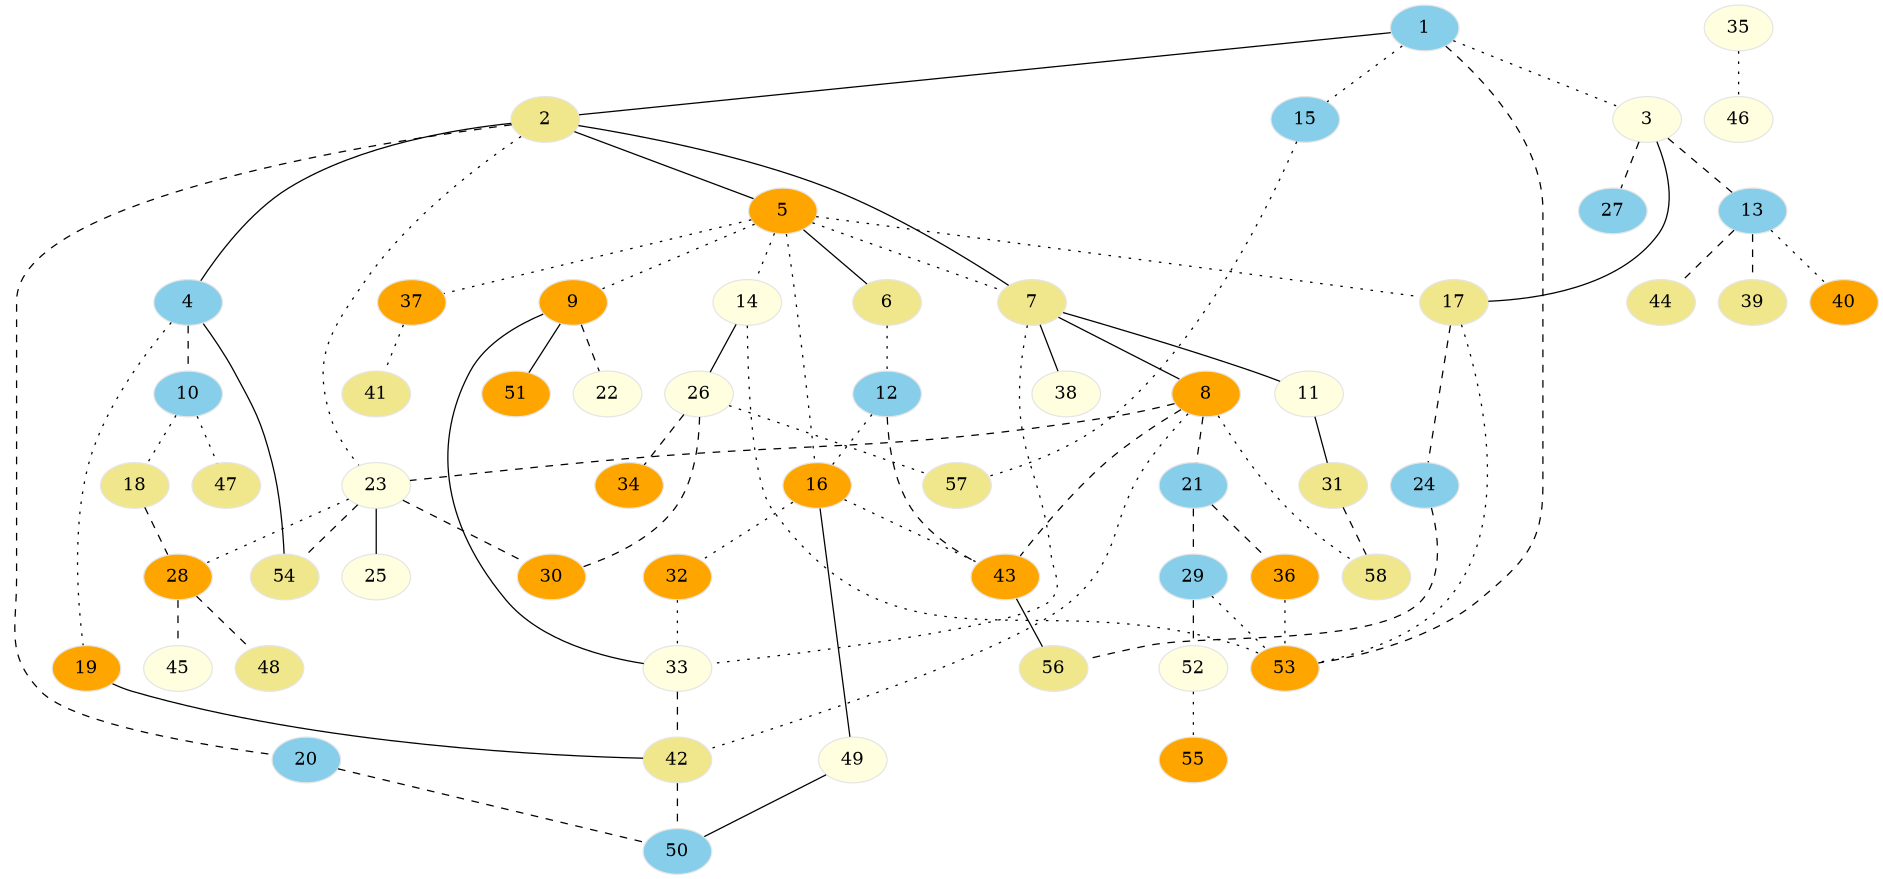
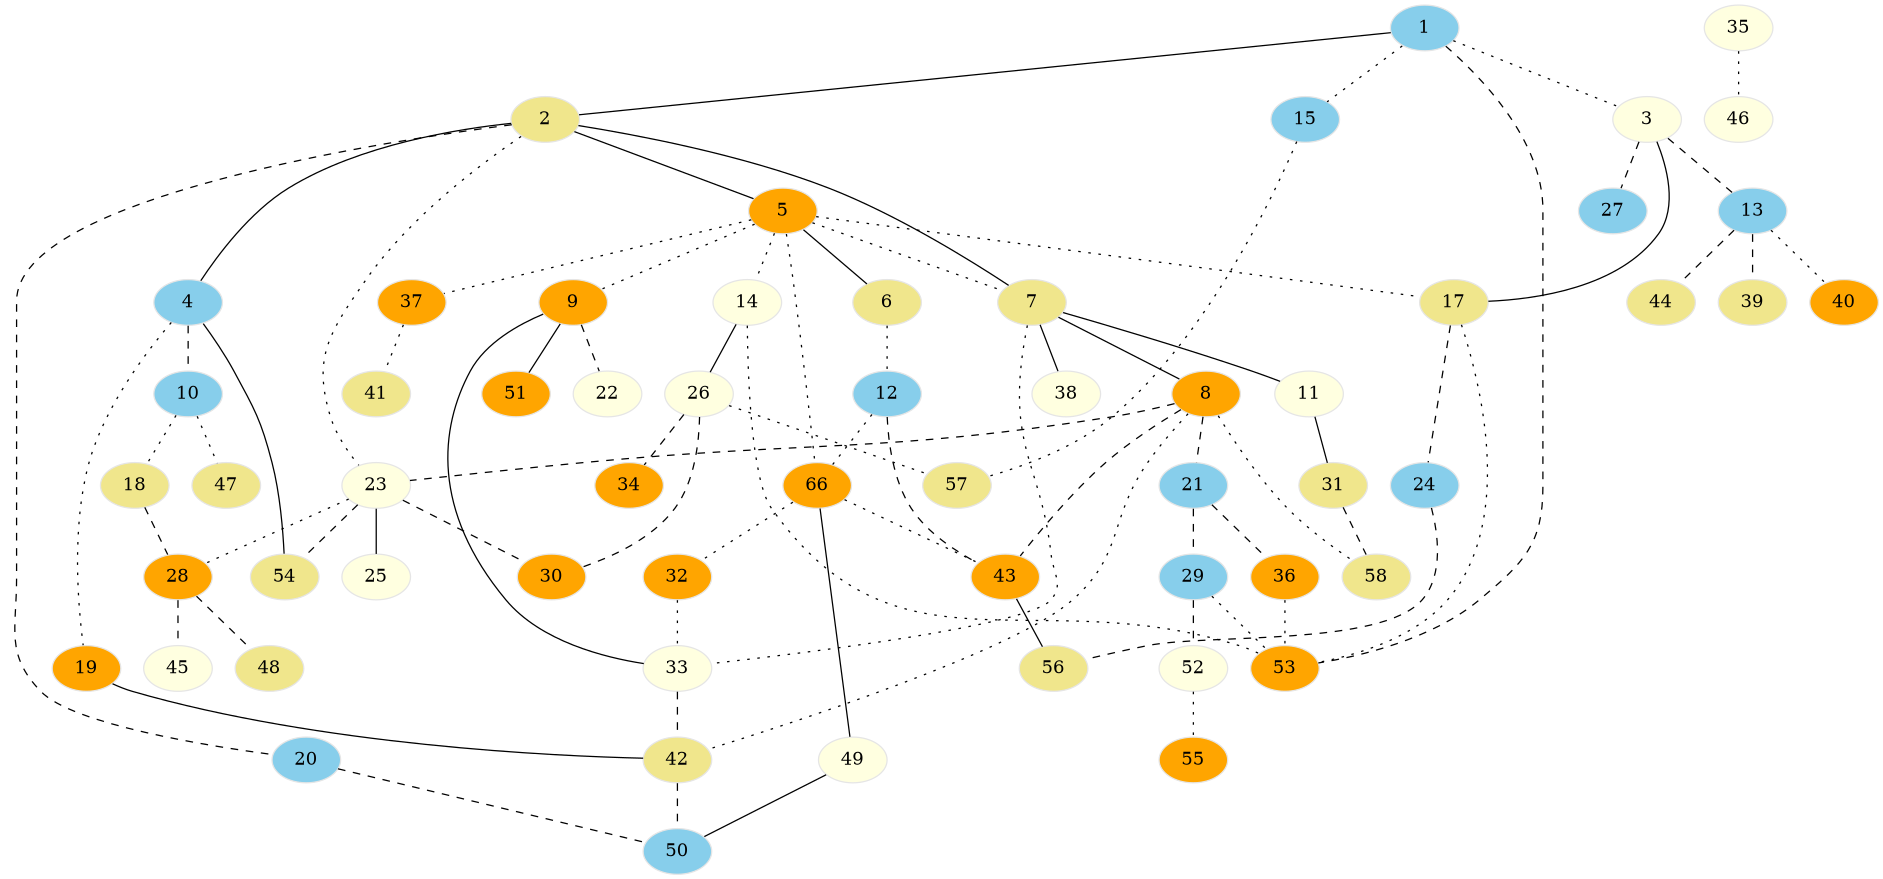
node "16": label "16" -> "66"
